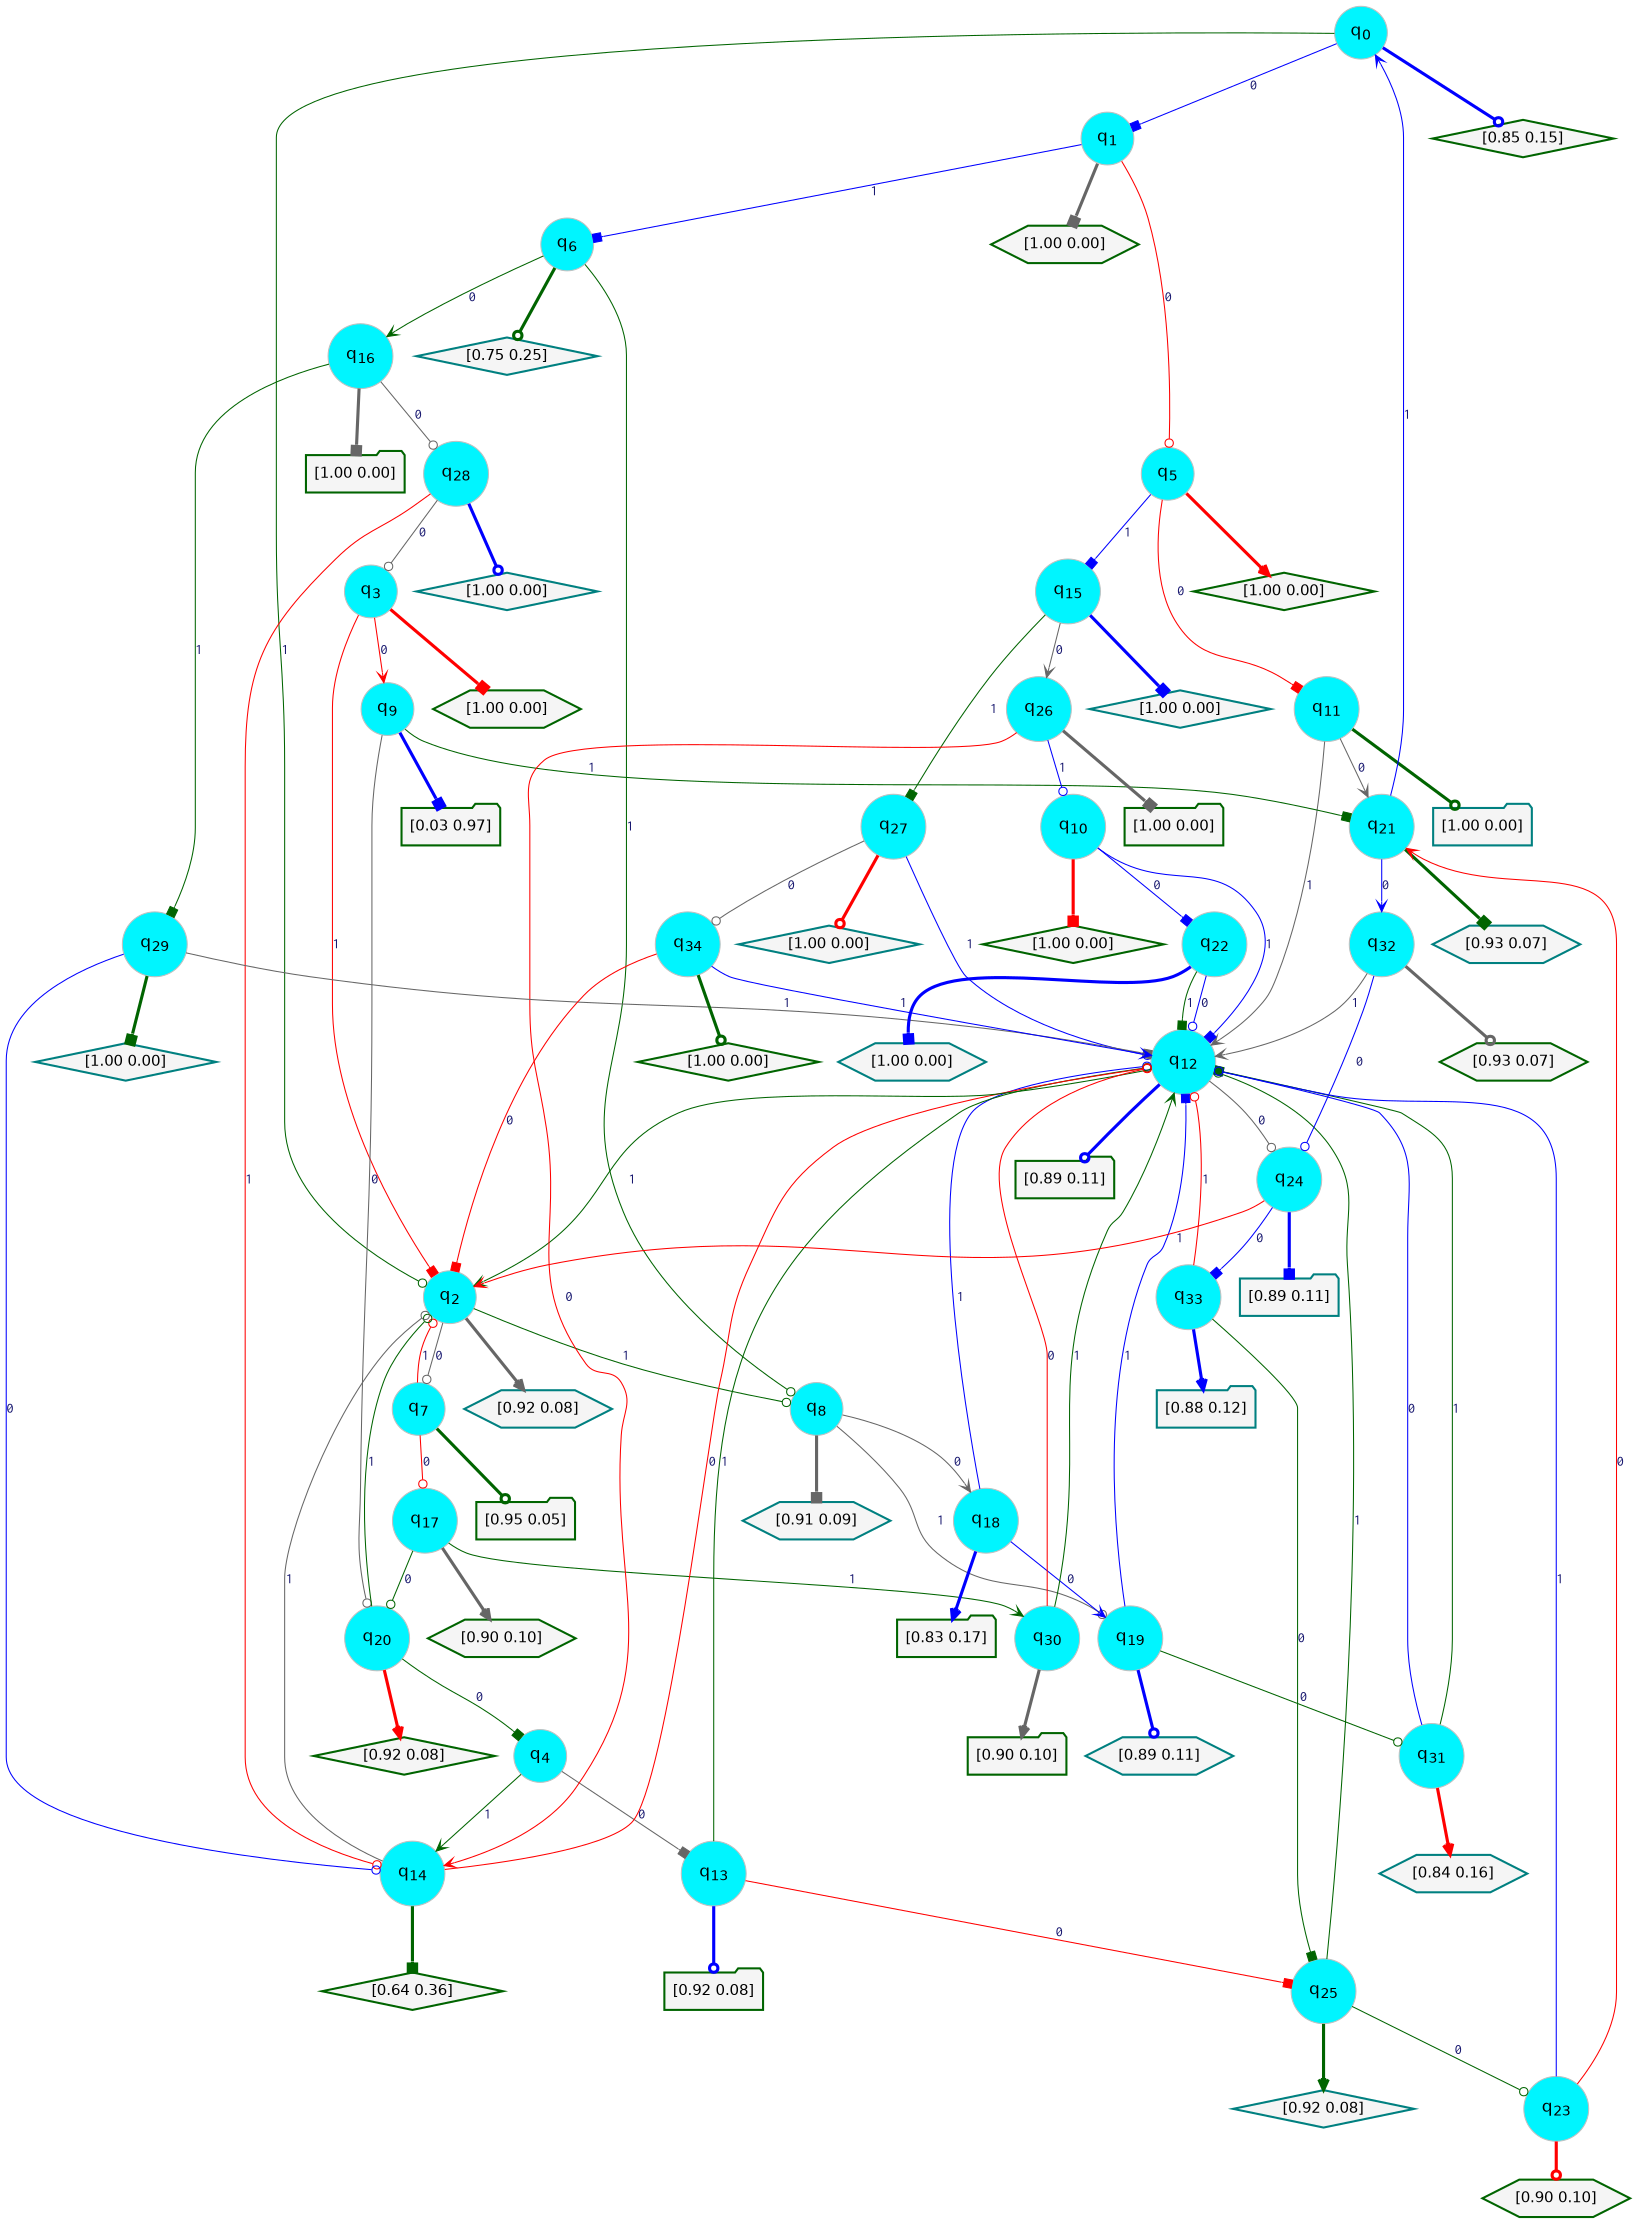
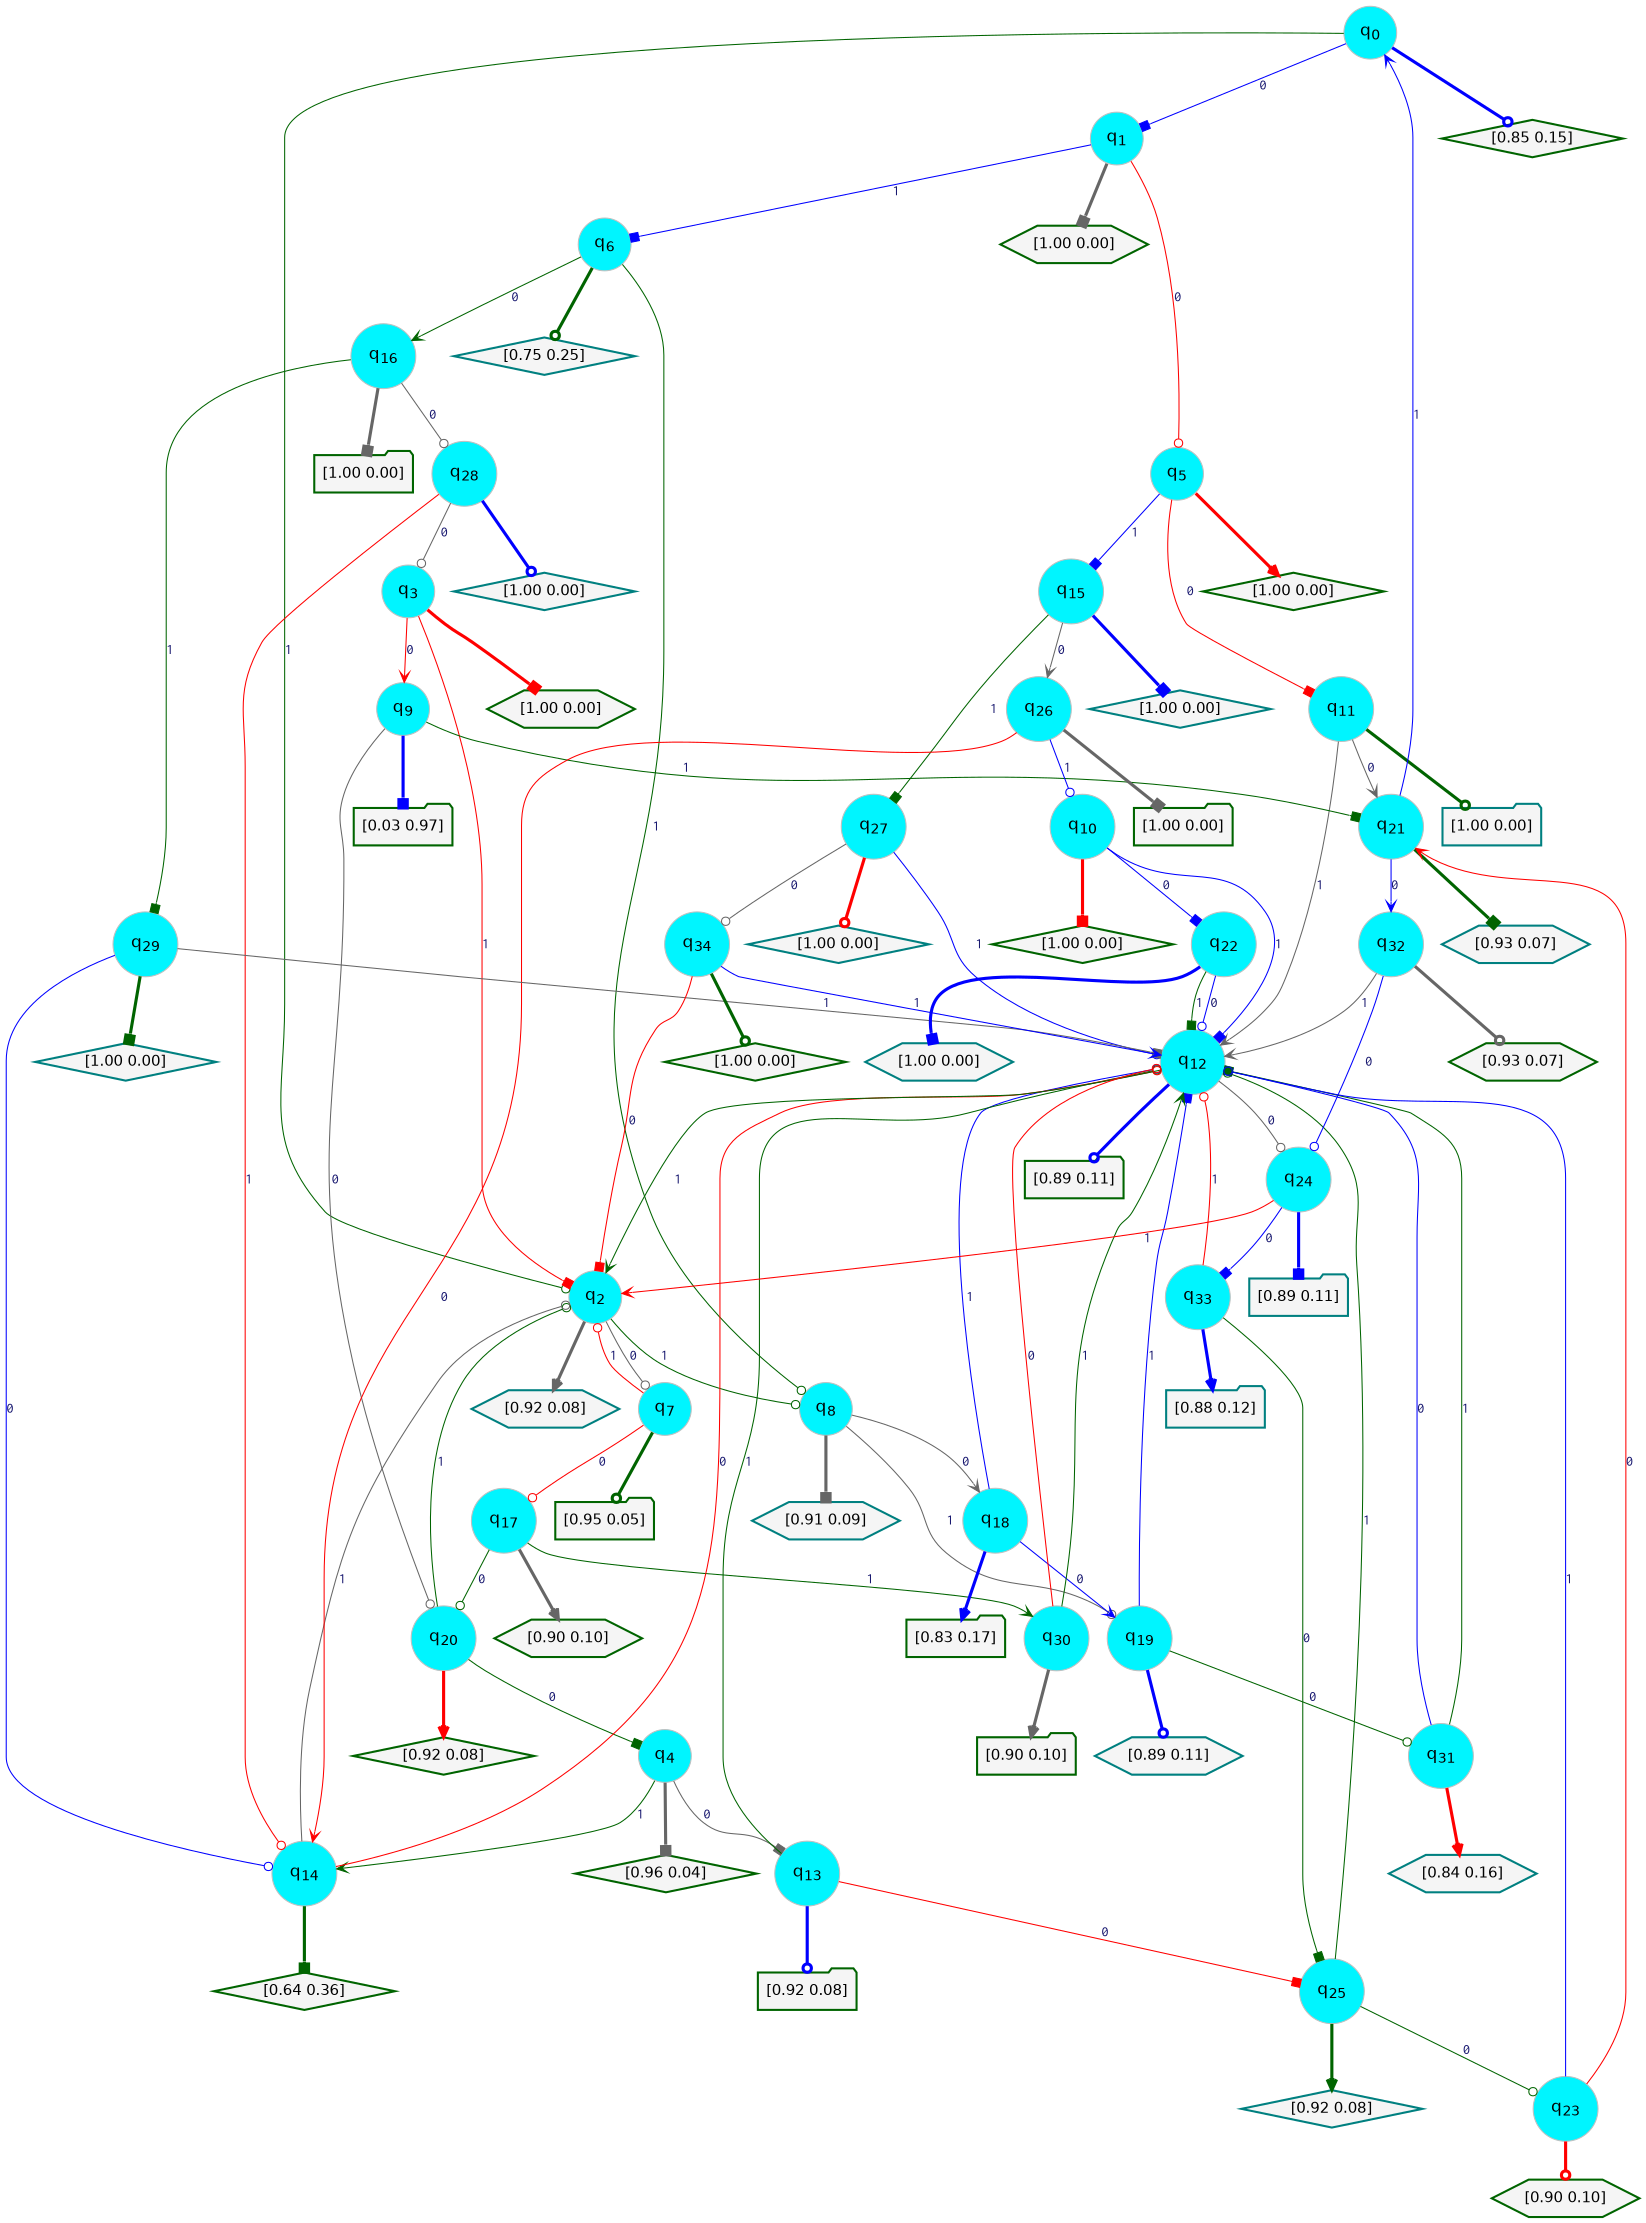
node "[0.96 0.04]": added
